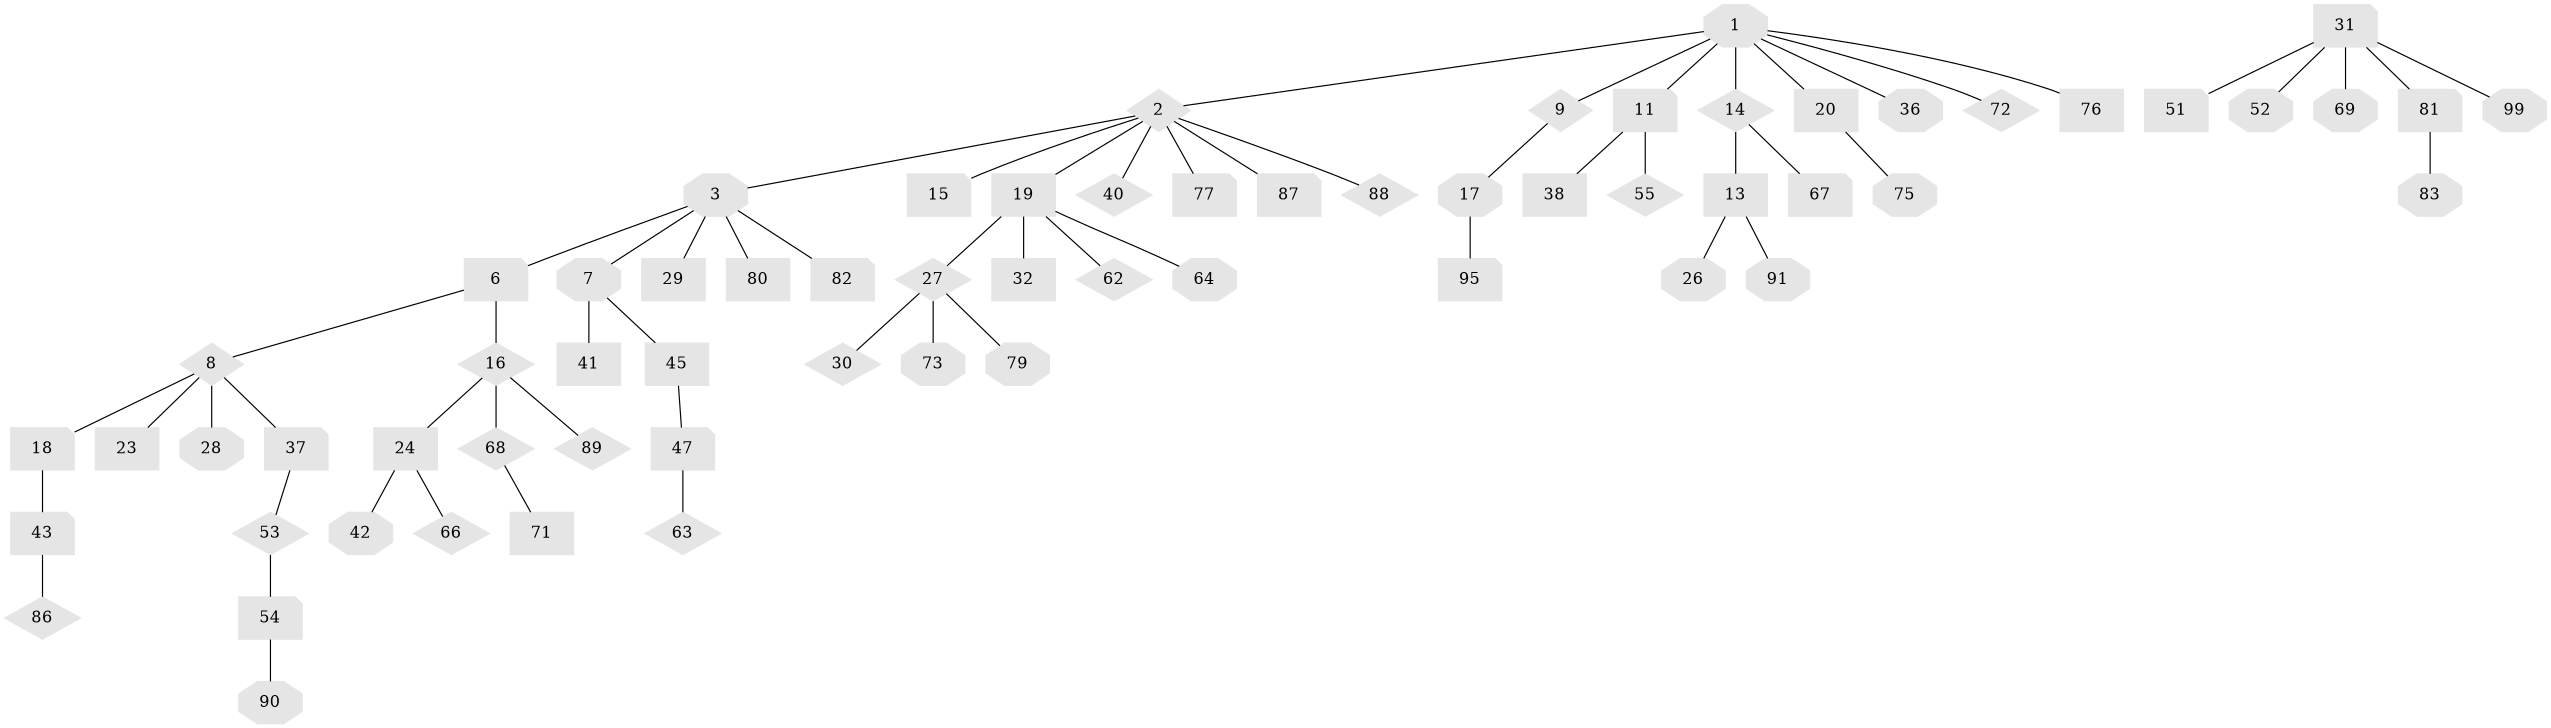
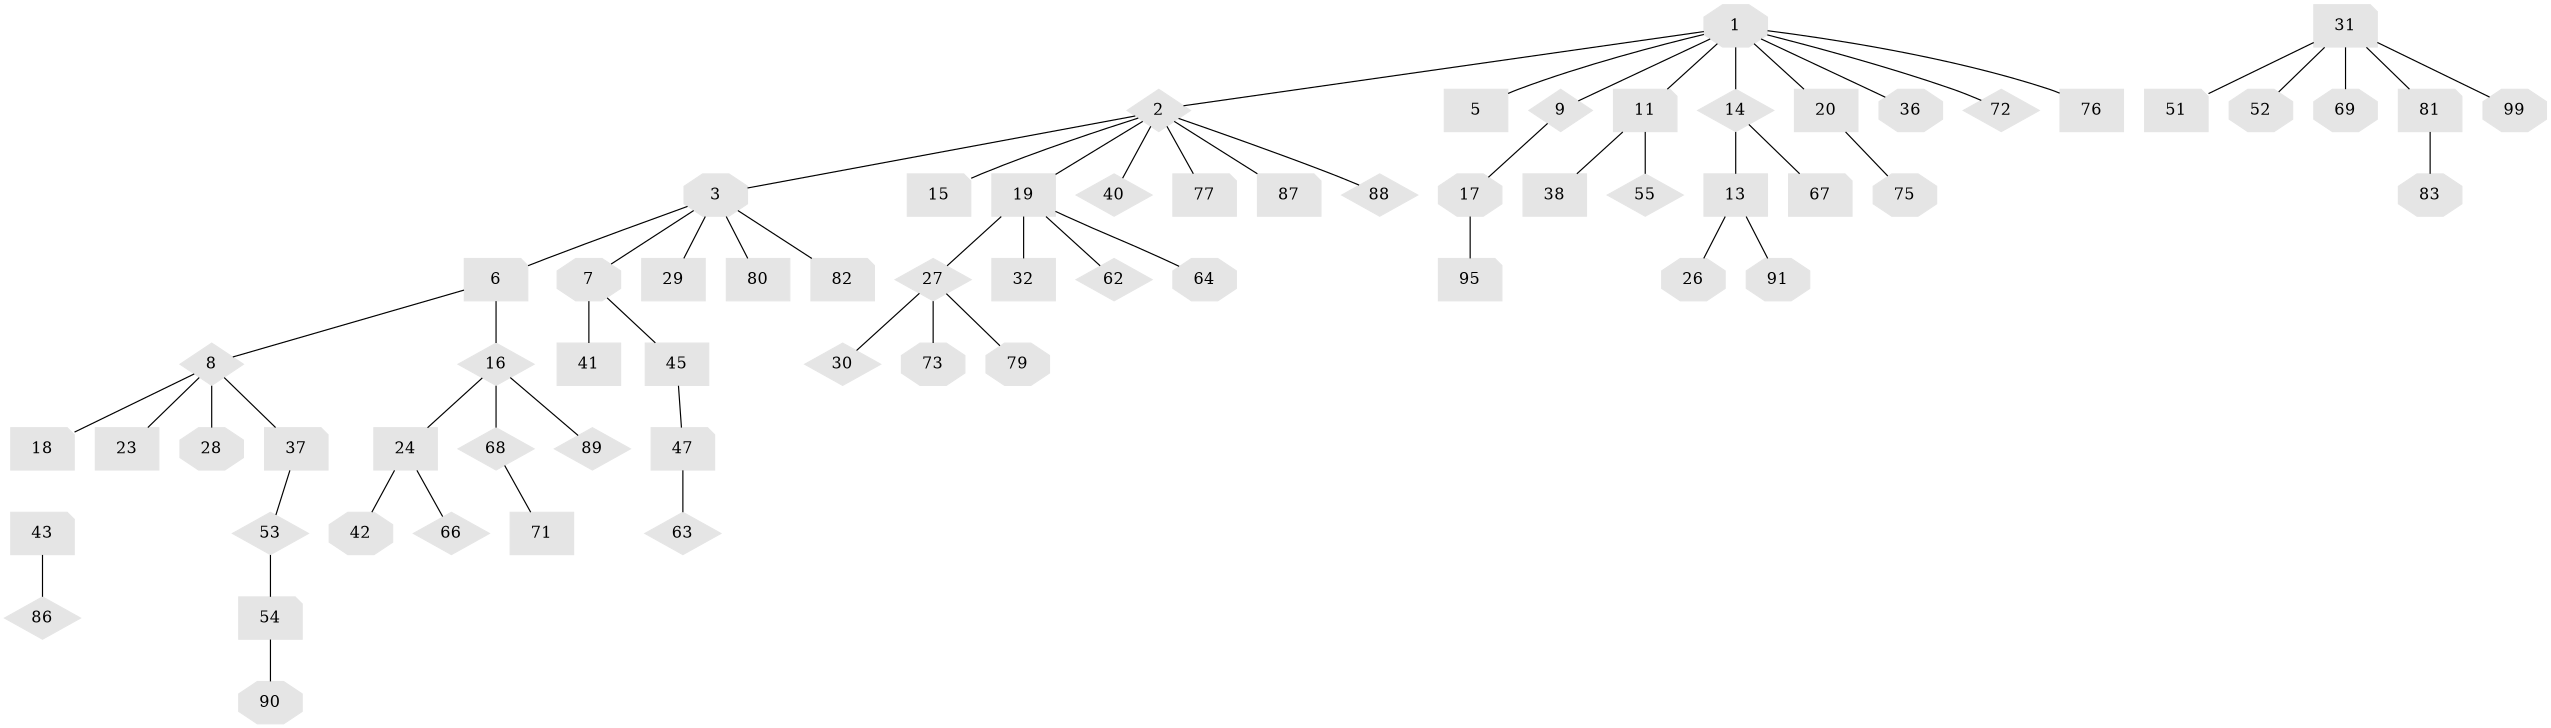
node "5": added
edge "18" -- "43": removed
